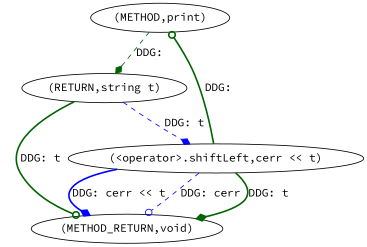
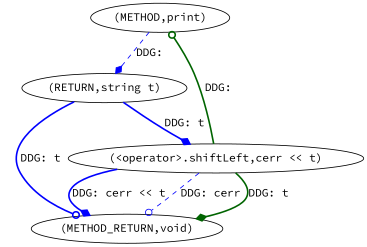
edge "(METHOD,print)" -> "(RETURN,string t)": color darkgreen -> blue
edge "(RETURN,string t)" -> "(<operator>.shiftLeft,cerr << t)": style dashed -> bold
edge "(RETURN,string t)" -> "(METHOD_RETURN,void)": color darkgreen -> blue
